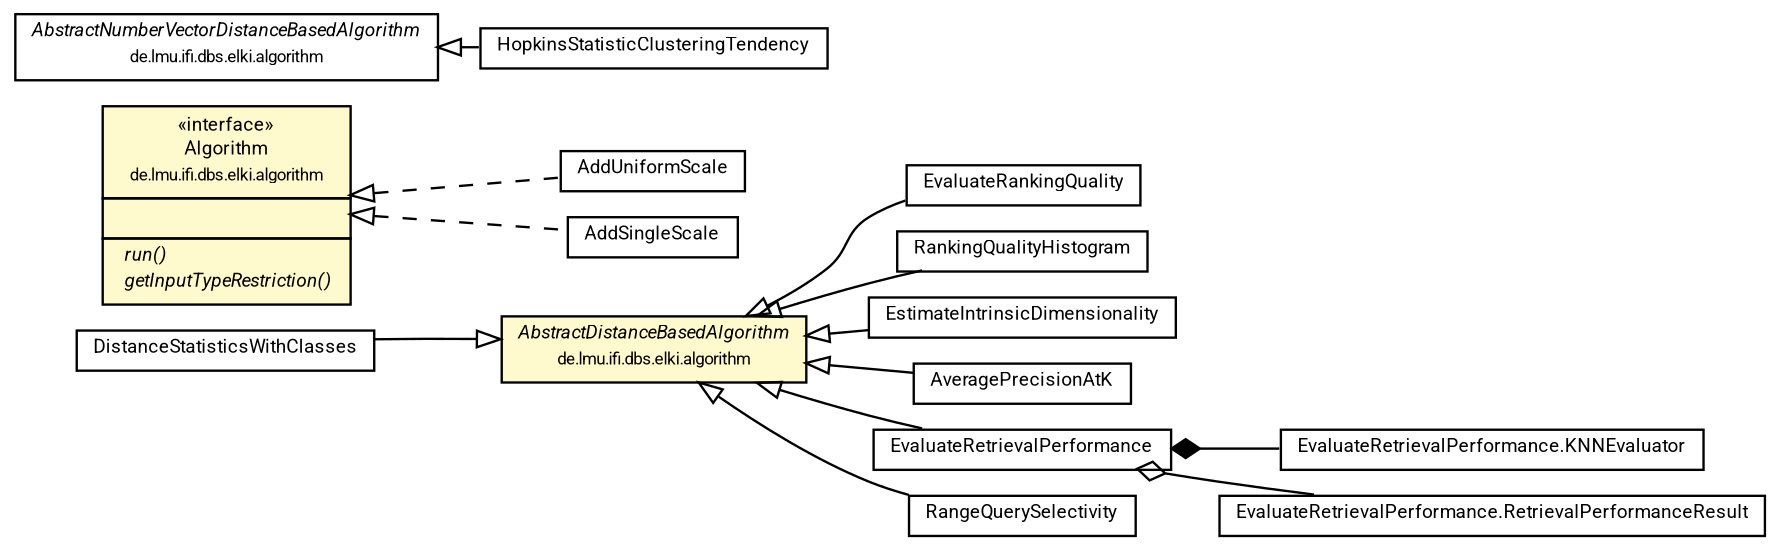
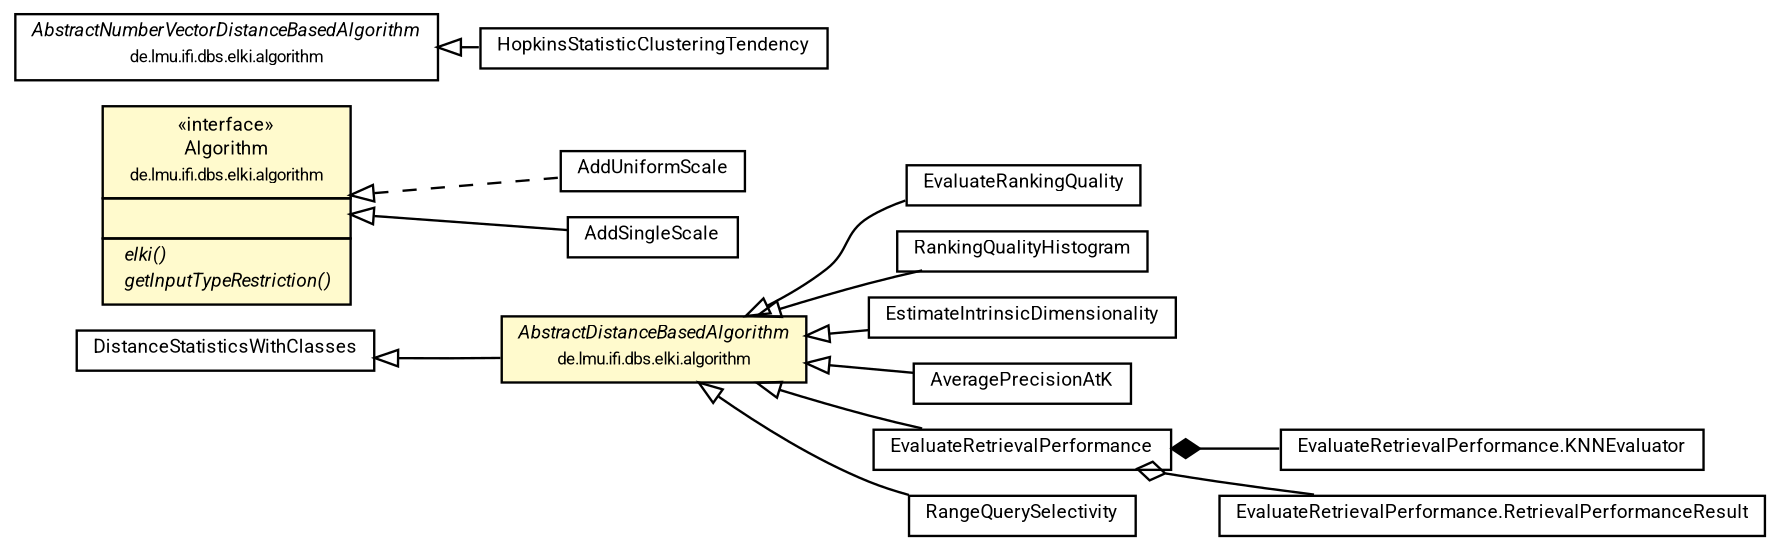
edge "AddSingleScale" -> "Algorithm": style dashed -> solid
node "Algorithm": text "run()" -> "elki()"
edge "DistanceStatisticsWithClasses" -> "AbstractDistanceBasedAlgorithm": reversed
